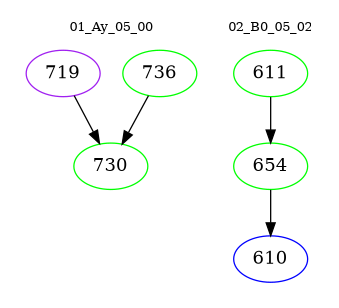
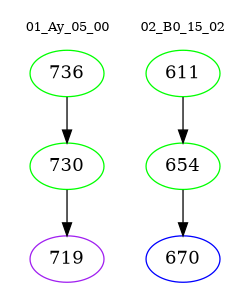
cluster "02_B0_05_02": label "02_B0_05_02" -> "02_B0_15_02"
edge "719" -> "730": reversed
node "610": label "610" -> "670"
